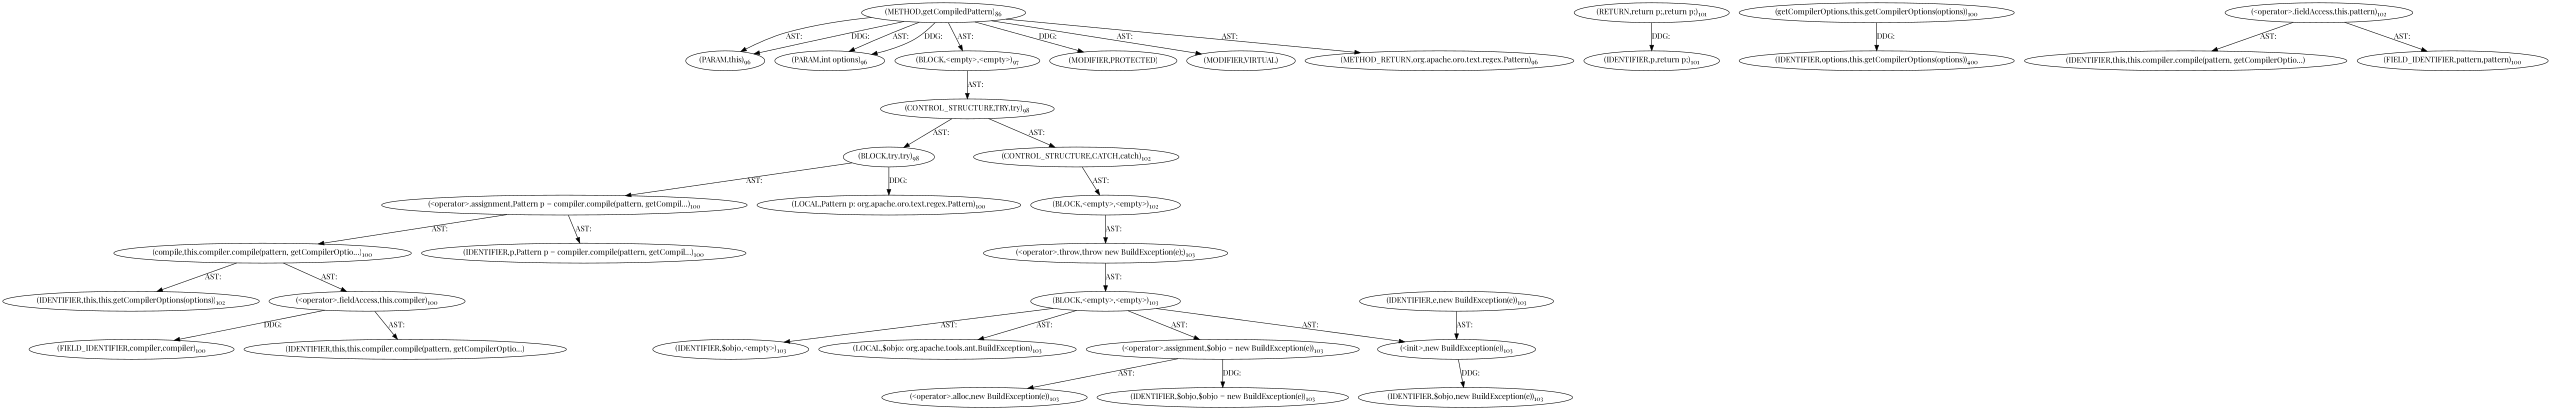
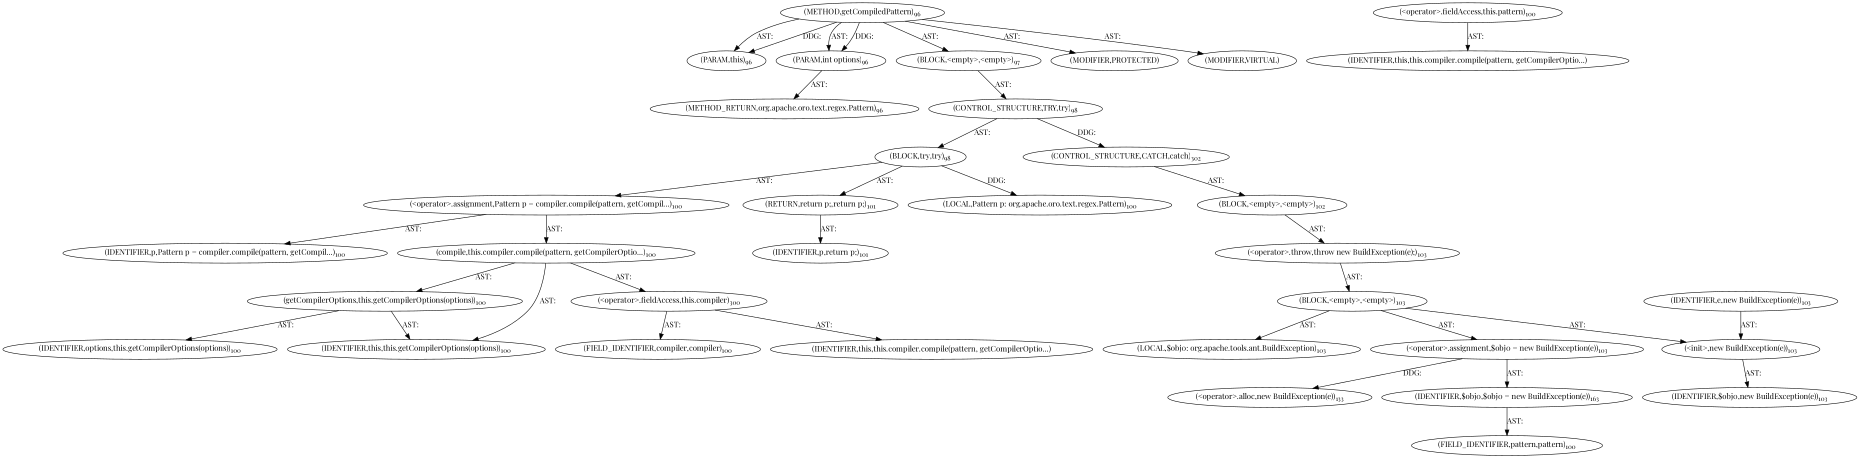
node "(METHOD,getCompiledPattern)": text "86" -> "96"
node "(<operator>.fieldAccess,this.pattern)": text "102" -> "100"
edge "(METHOD,getCompiledPattern)" -> "(METHOD_RETURN,org.apache.oro.text.regex.Pattern)": now "(PARAM,int options)" -> "(METHOD_RETURN,org.apache.oro.text.regex.Pattern)"
edge "(<operator>.fieldAccess,this.pattern)" -> "(FIELD_IDENTIFIER,pattern,pattern)": now "(IDENTIFIER,$obj0,$obj0 = new BuildException(e))" -> "(FIELD_IDENTIFIER,pattern,pattern)"
edge "(METHOD,getCompiledPattern)" -> "(MODIFIER,PROTECTED)": label "DDG: " -> "AST: "
edge "(RETURN,return p;,return p;)" -> "(IDENTIFIER,p,return p;)": label "DDG: " -> "AST: "
edge "(getCompilerOptions,this.getCompilerOptions(options))" -> "(IDENTIFIER,options,this.getCompilerOptions(options))": label "DDG: " -> "AST: "
node "(IDENTIFIER,options,this.getCompilerOptions(options))": text "400" -> "100"
edge "(CONTROL_STRUCTURE,TRY,try)" -> "(CONTROL_STRUCTURE,CATCH,catch)": label "AST: " -> "DDG: "
node "(CONTROL_STRUCTURE,CATCH,catch)": text "102" -> "302"
edge "(BLOCK,try,try)" -> "(RETURN,return p;,return p;)": added, label "AST:"
edge "(compile,this.compiler.compile(pattern, getCompilerOptio...)" -> "(getCompilerOptions,this.getCompilerOptions(options))": added, label "AST:"
node "(IDENTIFIER,this,this.getCompilerOptions(options))": text "102" -> "100"
node "(<operator>.fieldAccess,this.compiler)": text "100" -> "300"
edge "(getCompilerOptions,this.getCompilerOptions(options))" -> "(IDENTIFIER,this,this.getCompilerOptions(options))": added, label "AST:"
edge "(<operator>.fieldAccess,this.compiler)" -> "(FIELD_IDENTIFIER,compiler,compiler)": label "DDG: " -> "AST: "
node "(IDENTIFIER,$obj0,<empty>)": removed
edge "(<operator>.assignment,$obj0 = new BuildException(e))" -> "(<operator>.alloc,new BuildException(e))": label "AST: " -> "DDG: "
edge "(<operator>.assignment,$obj0 = new BuildException(e))" -> "(IDENTIFIER,$obj0,$obj0 = new BuildException(e))": label "DDG: " -> "AST: "
edge "(<init>,new BuildException(e))" -> "(IDENTIFIER,$obj0,new BuildException(e))": label "DDG: " -> "AST: "
node "(<operator>.alloc,new BuildException(e))": text "103" -> "133"
node "(IDENTIFIER,$obj0,$obj0 = new BuildException(e))": text "103" -> "163"
